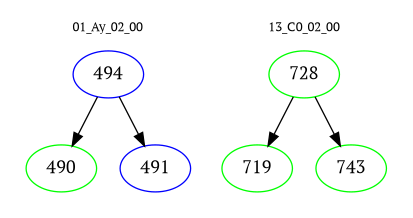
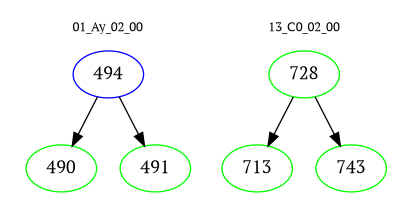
node "491": color blue -> green
node "719": label "719" -> "713"
